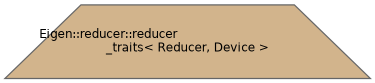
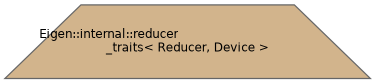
node "Eigen::reducer::reducer _traits< Reducer, Device >": label "Eigen::reducer::reducer _traits< Reducer, Device >" -> "Eigen::internal::reducer _traits< Reducer, Device >"
